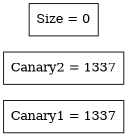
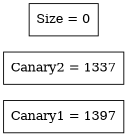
node "Canary1 = 1337": label "Canary1 = 1337" -> "Canary1 = 1397"
